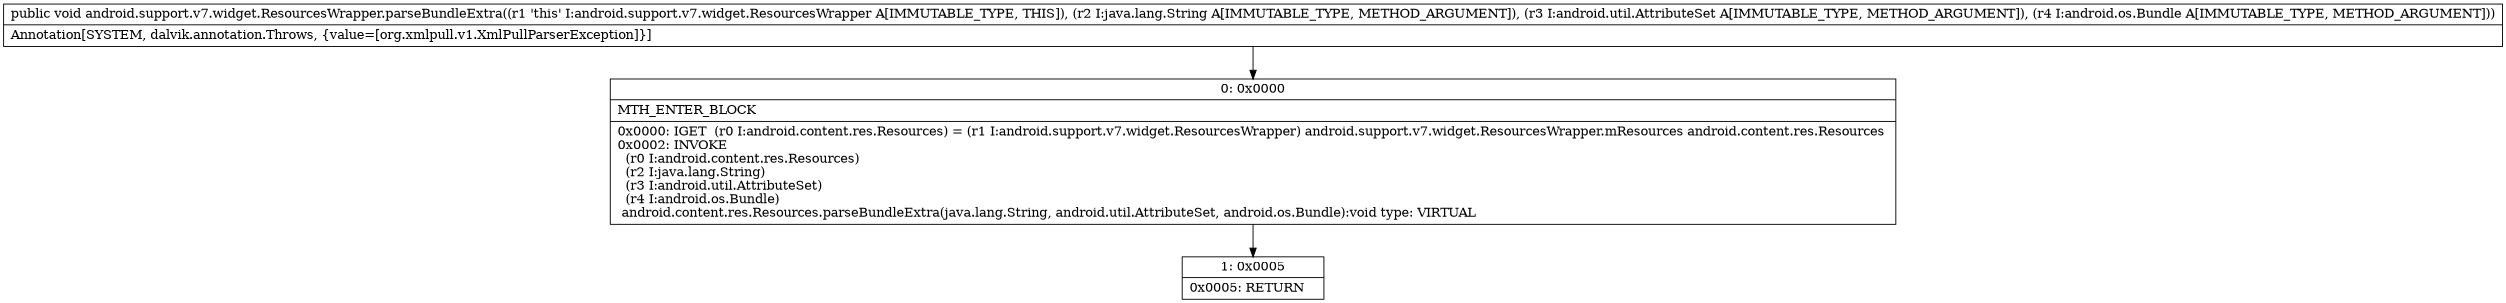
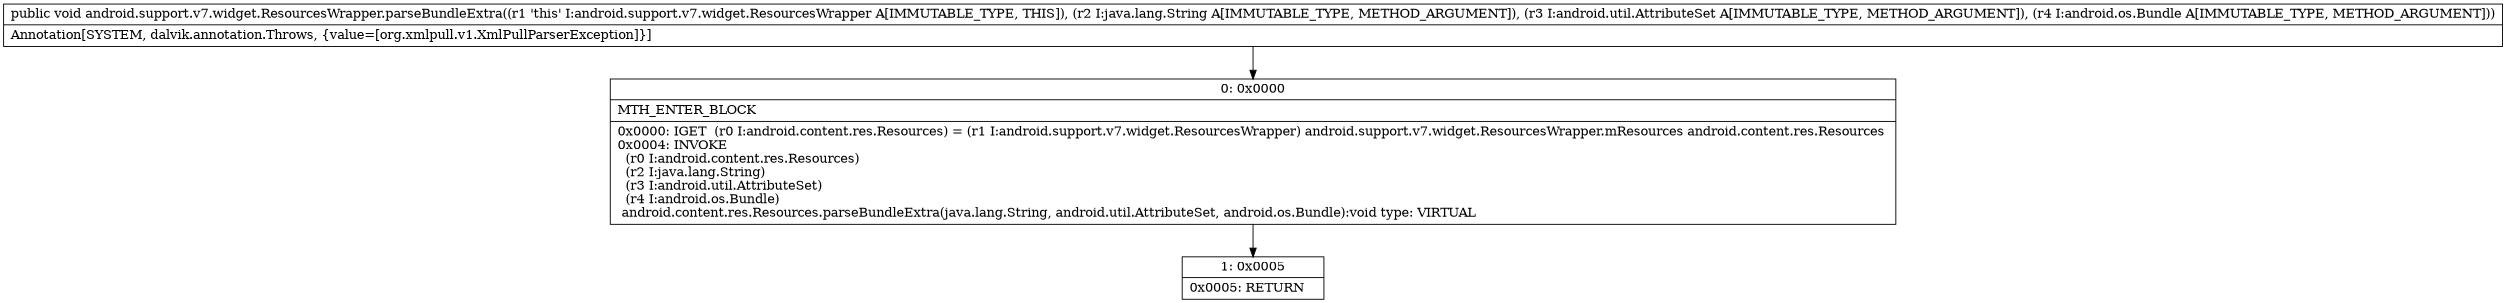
node "0: 0x0000": text "0x0002: INVOKE" -> "0x0004: INVOKE"
